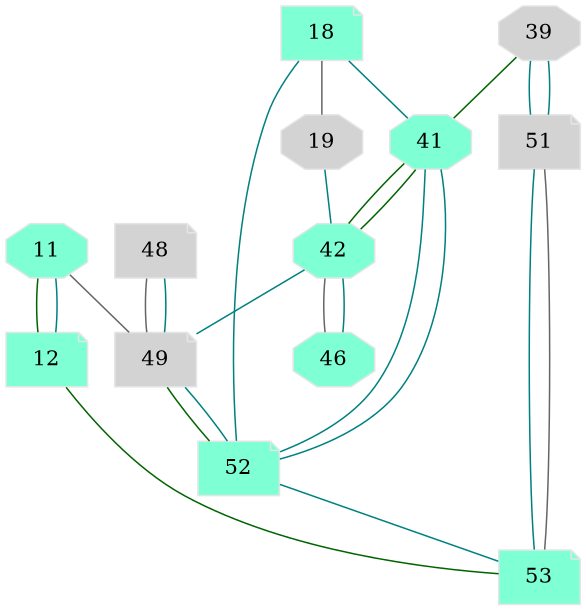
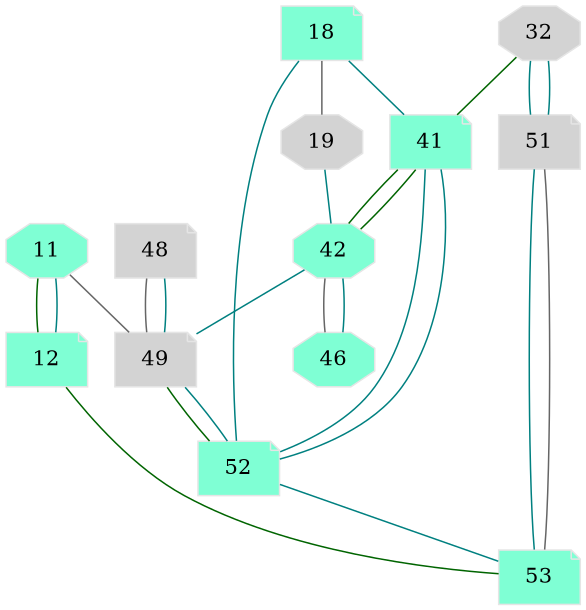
node "39": label "39" -> "32"
node "41": shape octagon -> note
